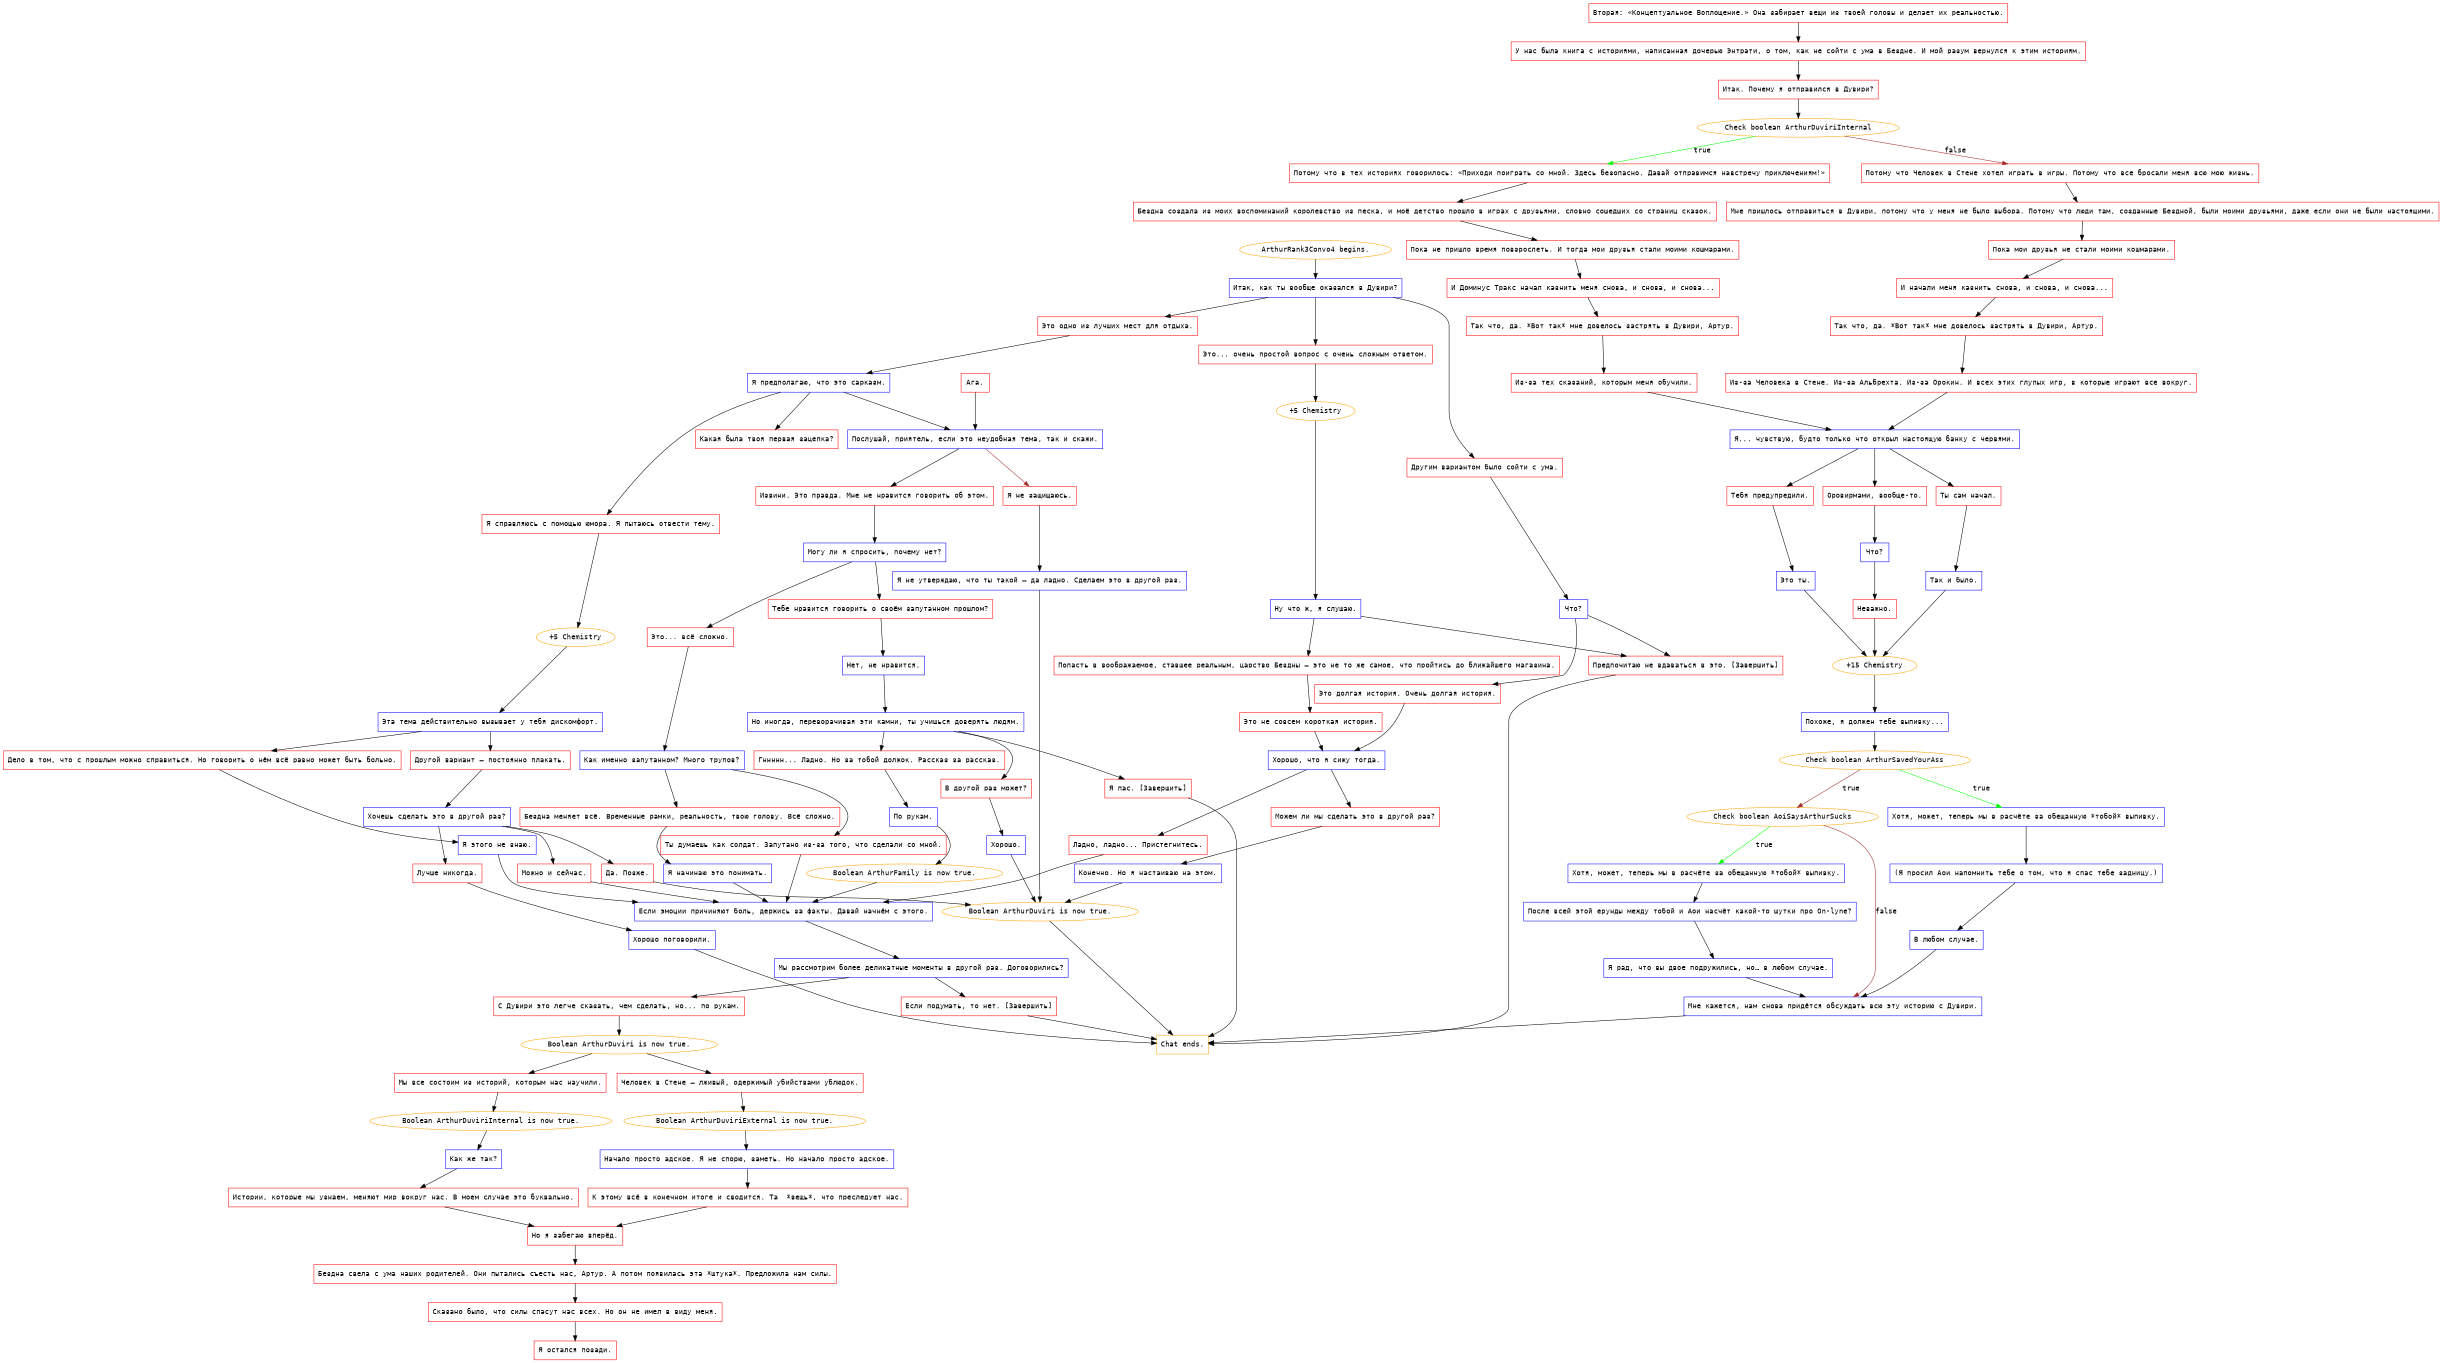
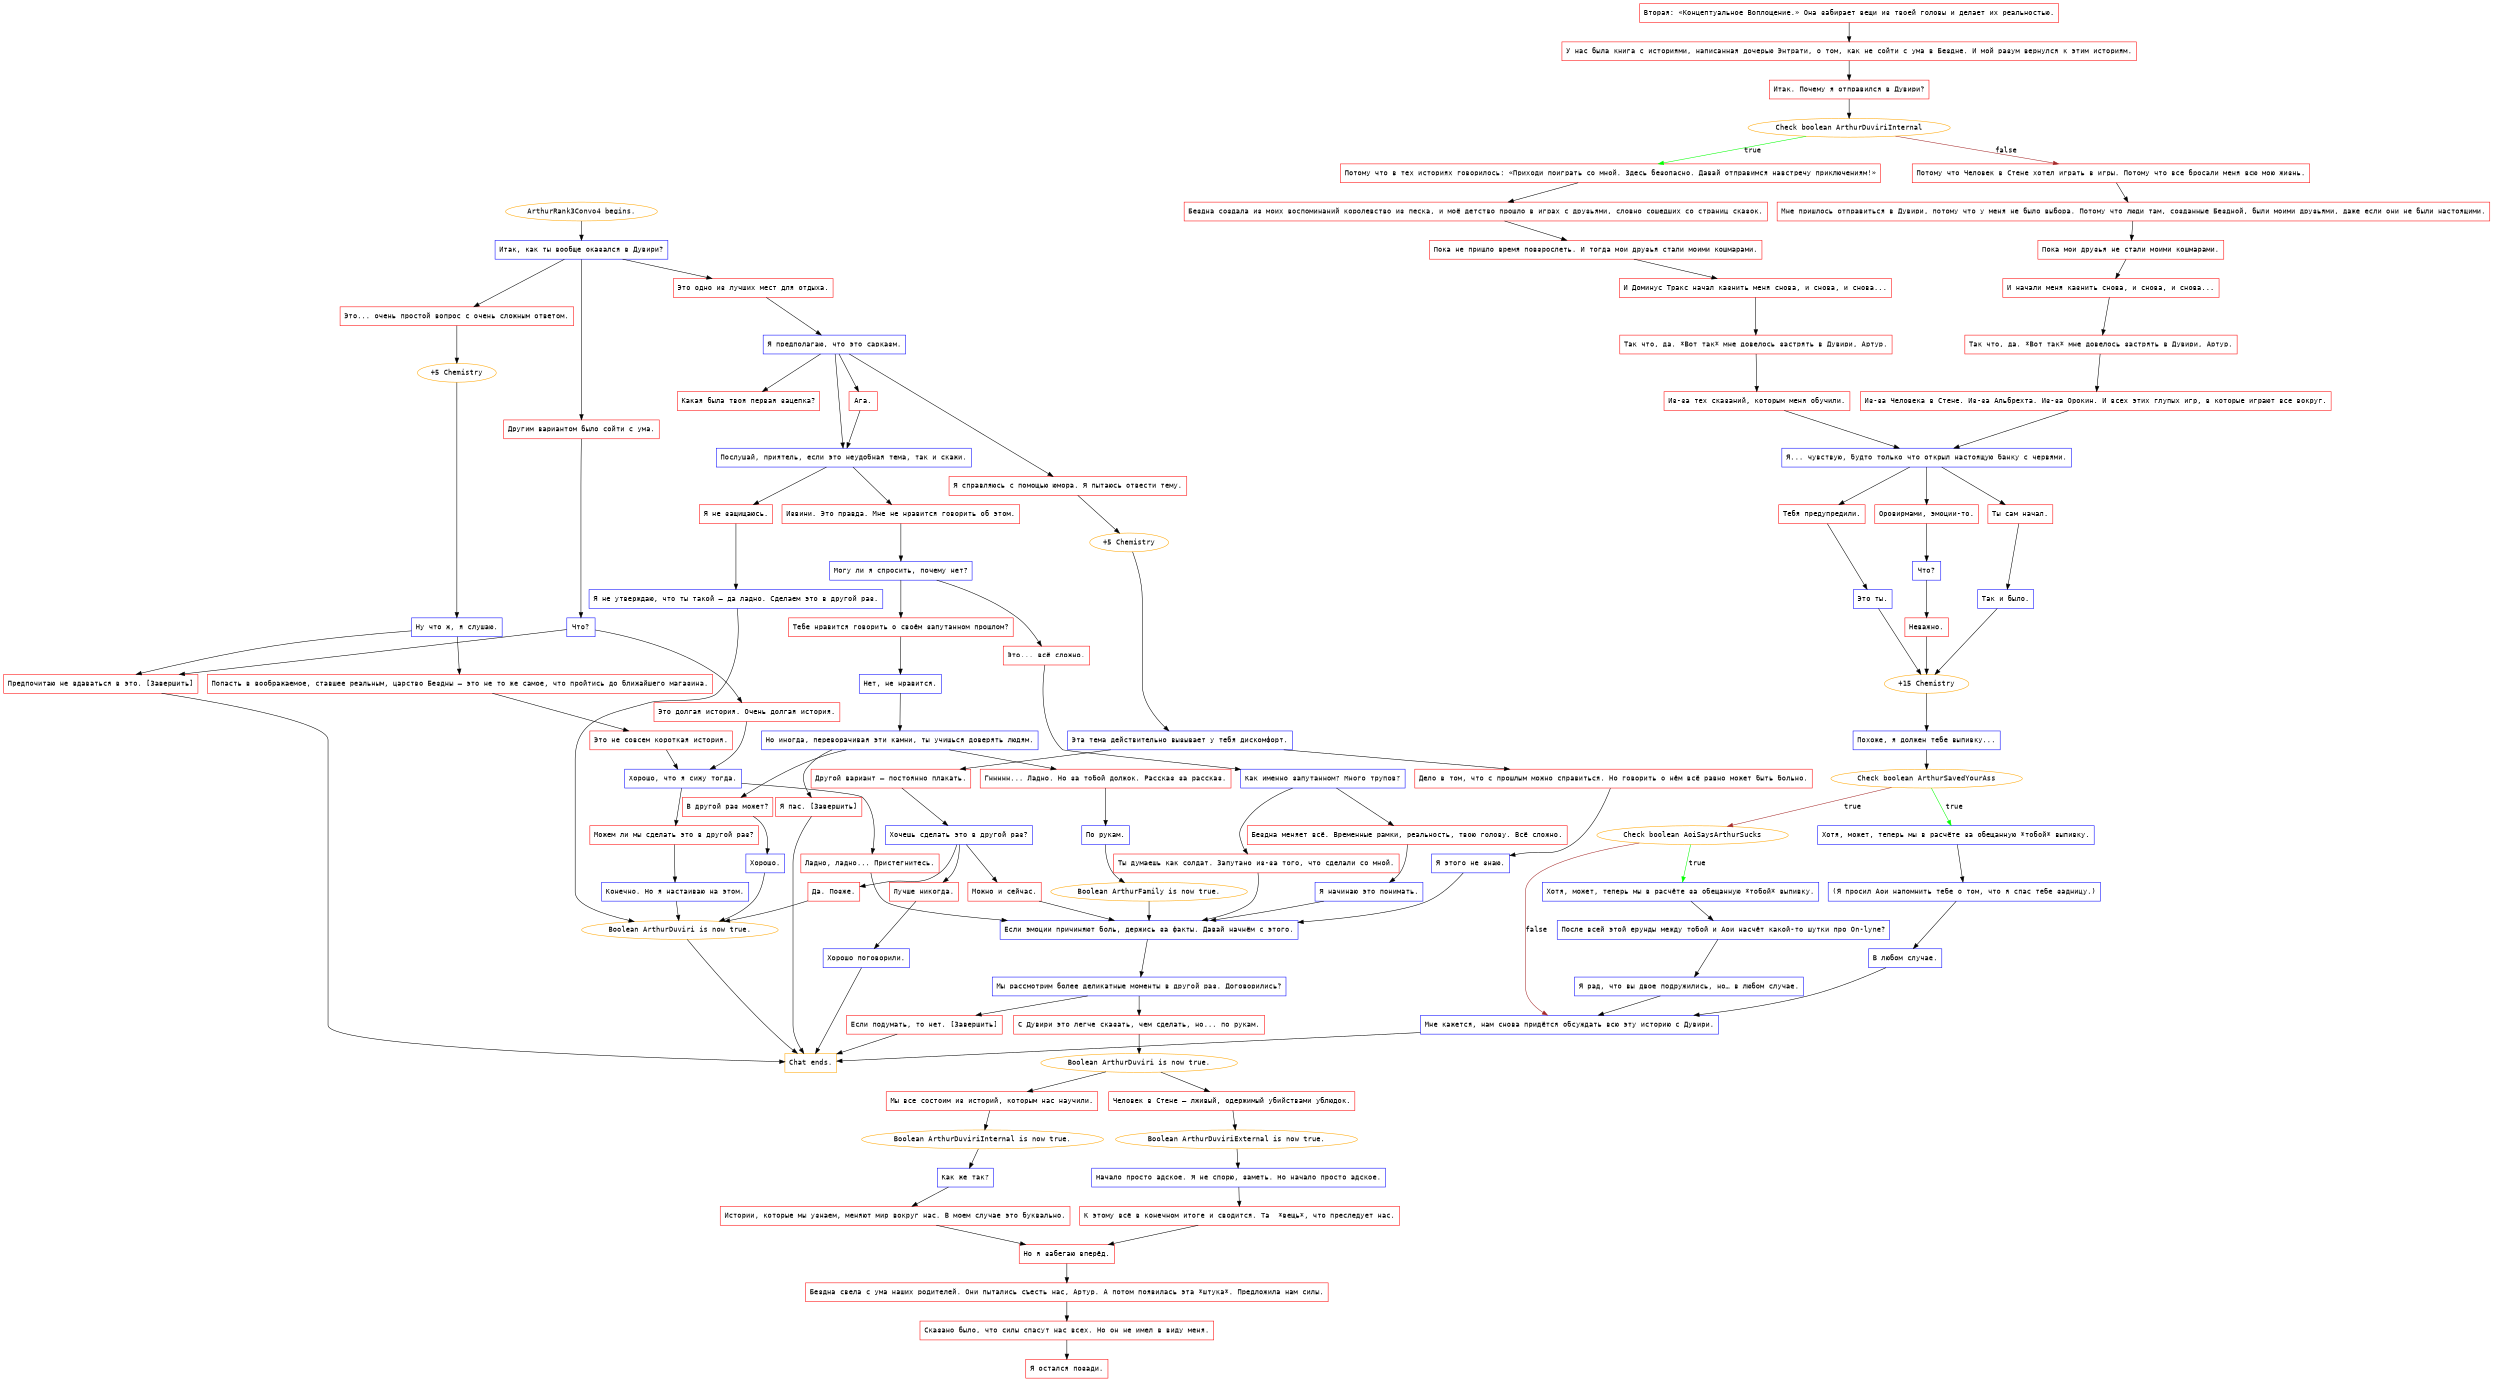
edge "Я предполагаю, что это сарказм." -> "Ага.": added
edge "Послушай, приятель, если это неудобная тема, так и скажи." -> "Я не защищаюсь.": color brown -> black
node "Оровирмами, вообще-то.": label "Оровирмами, вообще-то." -> "Оровирмами, эмоции-то."
